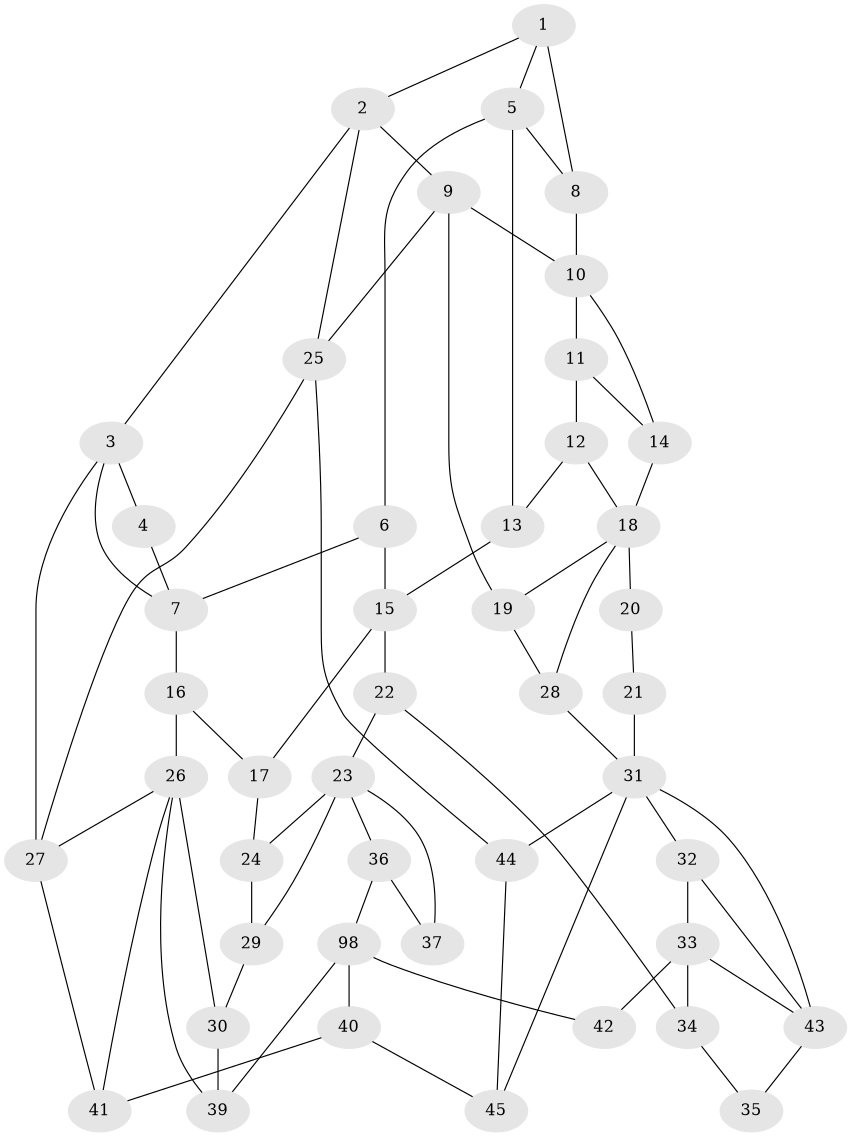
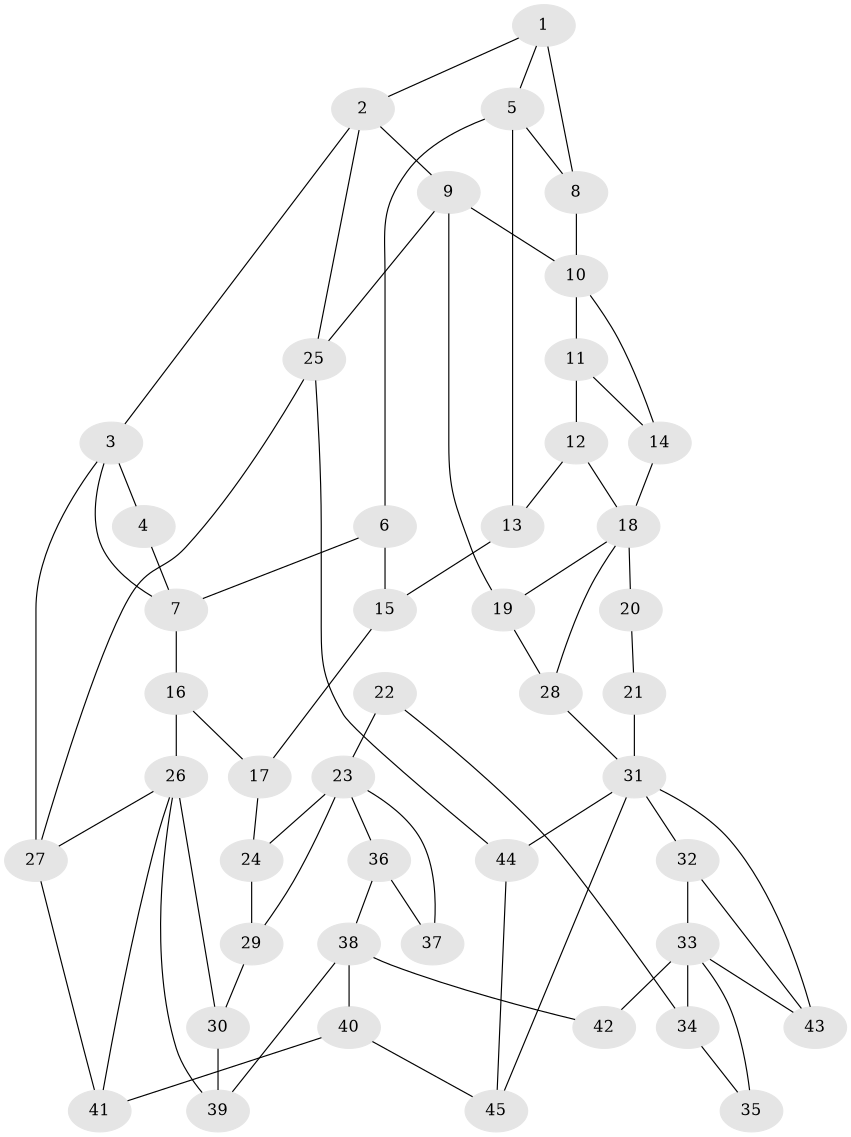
edge "15" -- "22": removed
node "98": label "98" -> "38"
edge "43" -- "35": now "33" -- "35"
